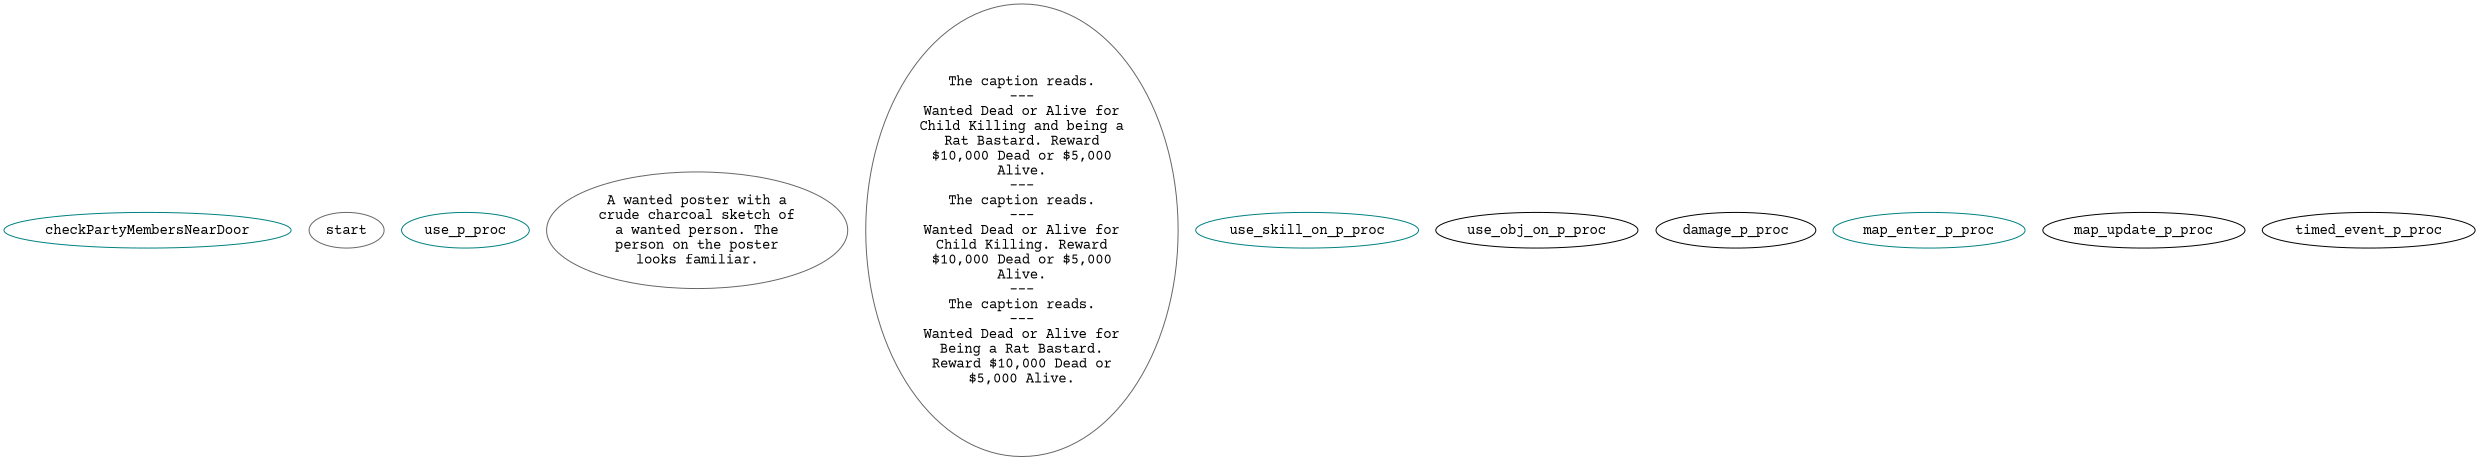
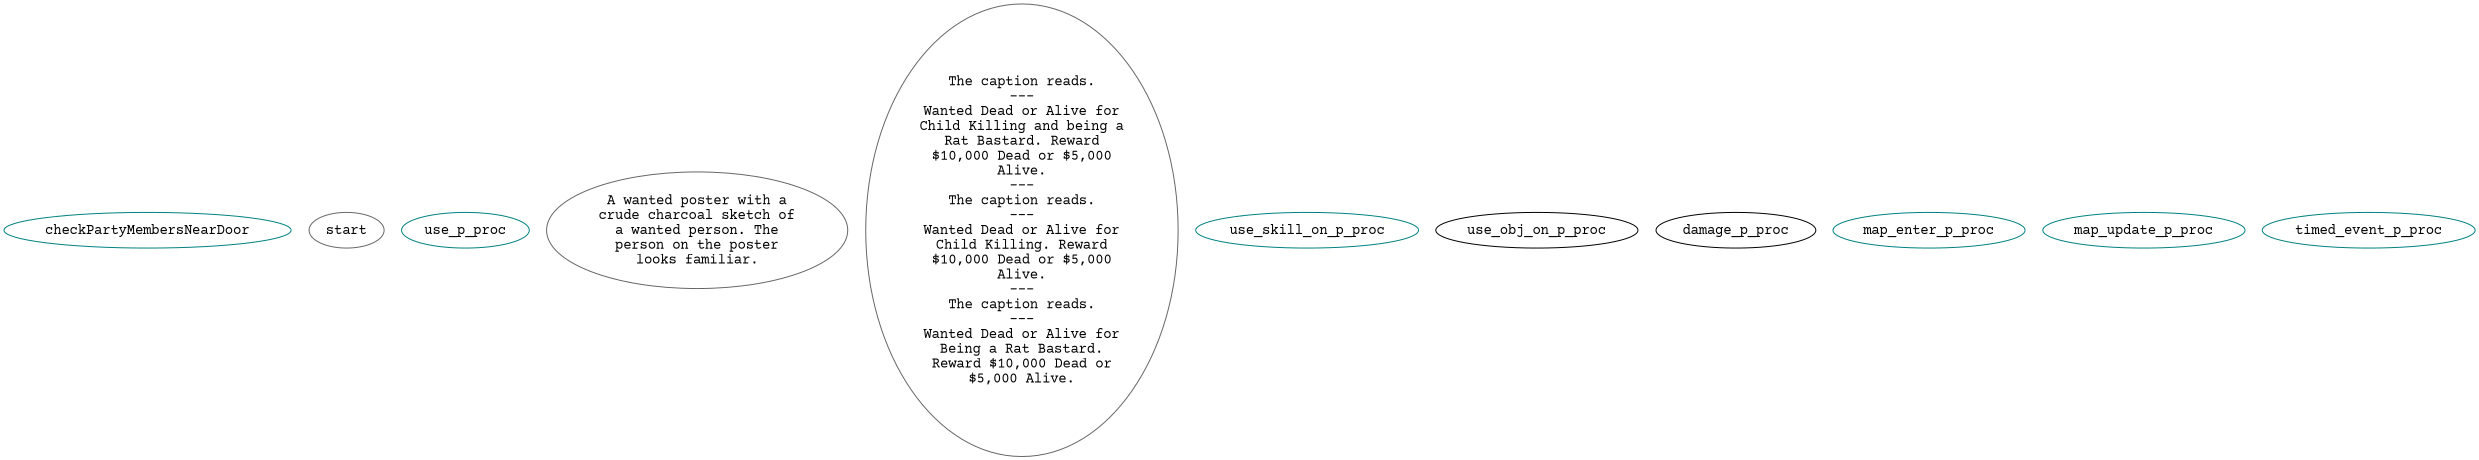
node "map_update_p_proc": color black -> teal
node "timed_event_p_proc": color black -> teal
